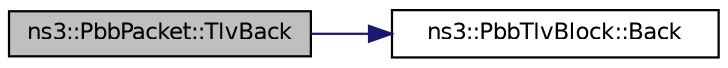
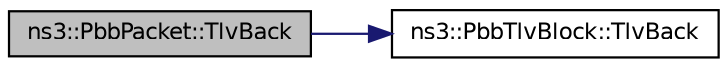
node "ns3::PbbTlvBlock::Back": label "ns3::PbbTlvBlock::Back" -> "ns3::PbbTlvBlock::TlvBack"
